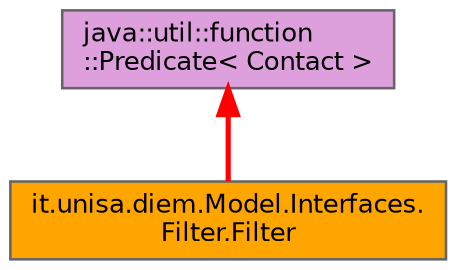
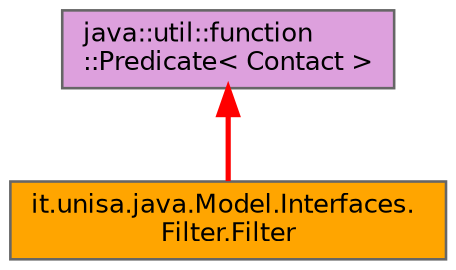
node "it.unisa.diem.Model.Interfaces. Filter.Filter": label "it.unisa.diem.Model.Interfaces. Filter.Filter" -> "it.unisa.java.Model.Interfaces. Filter.Filter"
